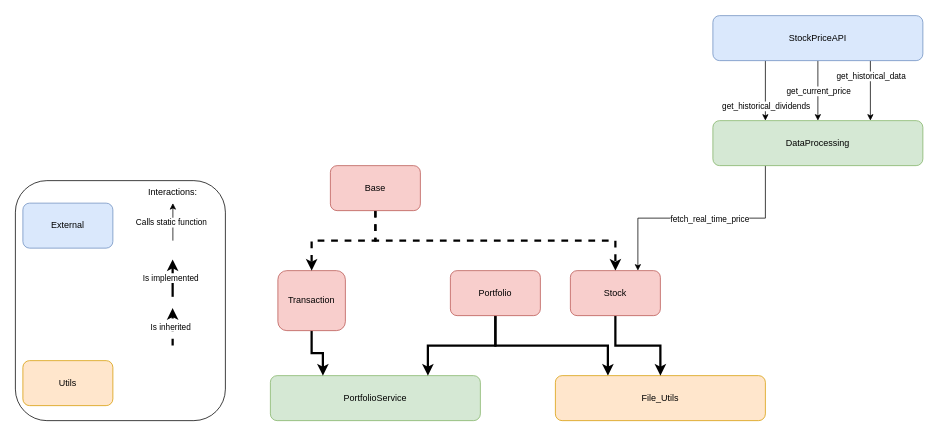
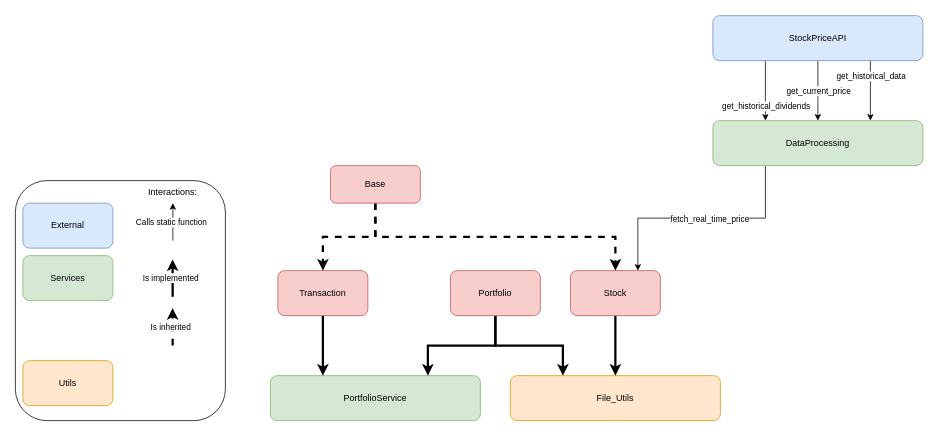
node "Base": size 90x45 -> 90x38
node "Services": added
node "Transaction": size 68x60 -> 90x45
node "File_Utils": moved (660, 398) -> (615, 398)
